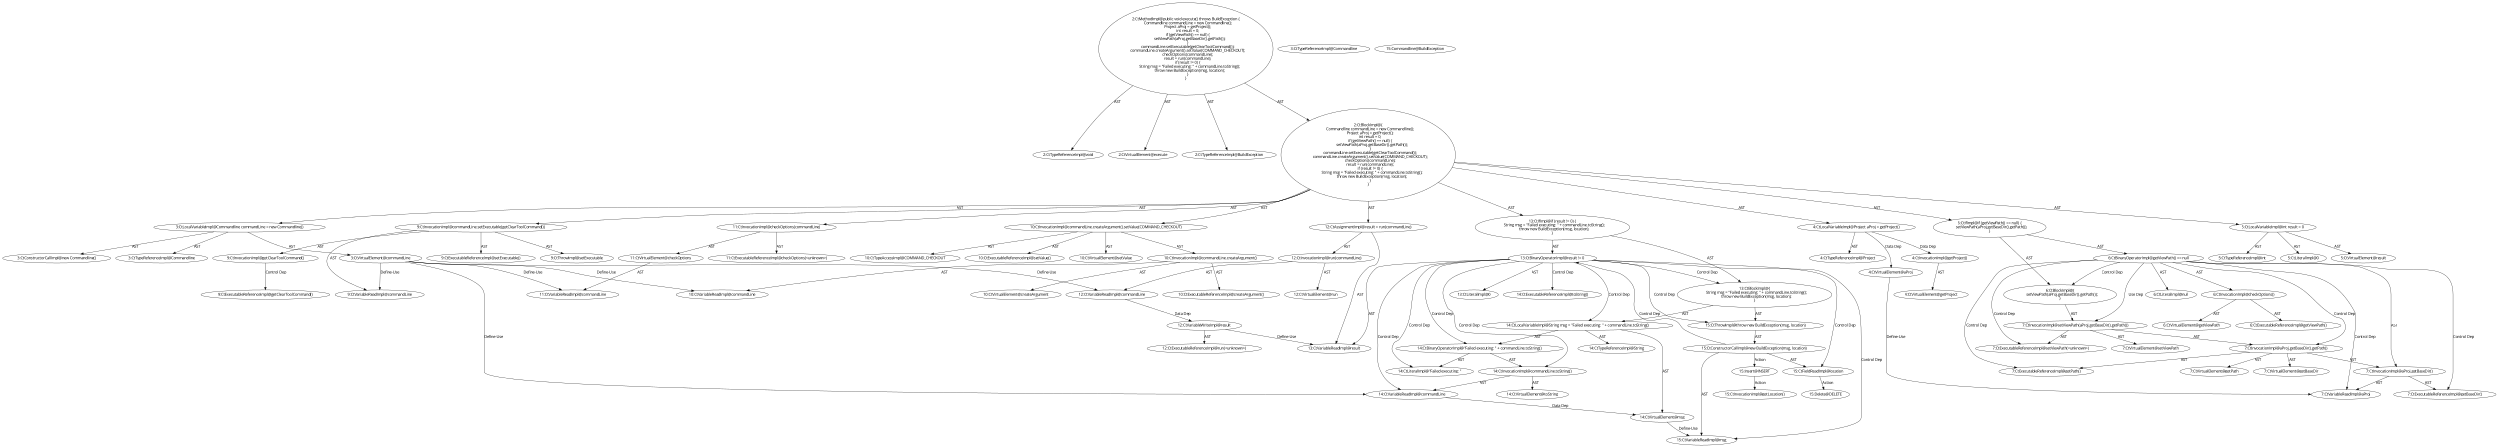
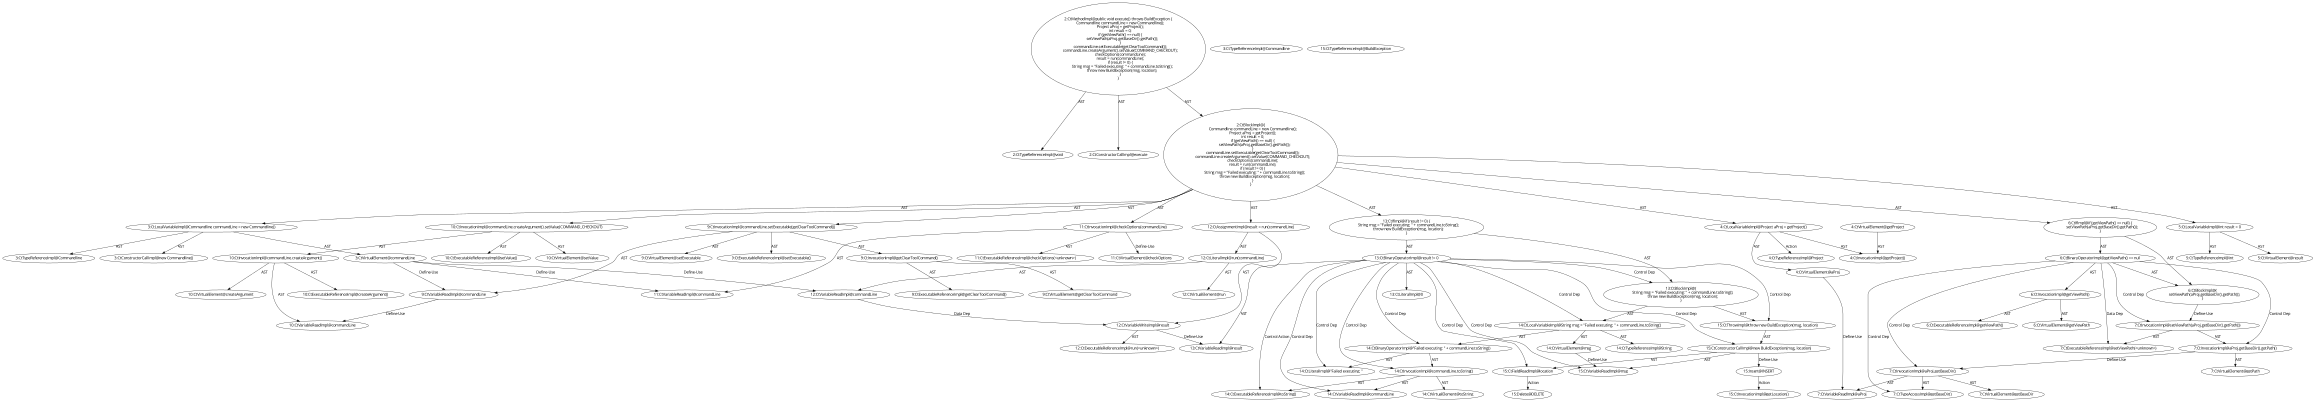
node "15:Commandline@BuildException": label "15:Commandline@BuildException" -> "15:CtTypeReferenceImpl@BuildException"
node "2:CtVirtualElement@execute": label "2:CtVirtualElement@execute" -> "2:CtConstructorCallImpl@execute"
node "2:CtTypeReferenceImpl@BuildException": removed
edge "11:CtInvocationImpl@checkOptions(commandLine)" -> "11:CtVirtualElement@checkOptions": label "AST" -> "Define-Use"
edge "4:CtLocalVariableImpl@Project aProj = getProject()" -> "4:CtTypeReferenceImpl@Project": label "AST" -> "Action"
edge "4:CtLocalVariableImpl@Project aProj = getProject()" -> "4:CtVirtualElement@aProj": label "Data Dep" -> "AST"
edge "4:CtLocalVariableImpl@Project aProj = getProject()" -> "4:CtInvocationImpl@getProject()": label "Data Dep" -> "AST"
node "9:CtThrowImpl@setExecutable": label "9:CtThrowImpl@setExecutable" -> "9:CtVirtualElement@setExecutable"
node "10:CtTypeAccessImpl@COMMAND_CHECKOUT": removed
node "12:CtInvocationImpl@run(commandLine)": label "12:CtInvocationImpl@run(commandLine)" -> "12:CtLiteralImpl@run(commandLine)"
node "5:CtLiteralImpl@0": removed
edge "3:CtVirtualElement@commandLine" -> "10:CtVariableReadImpl@commandLine": now "9:CtVariableReadImpl@commandLine" -> "10:CtVariableReadImpl@commandLine"
edge "9:CtInvocationImpl@getClearToolCommand()" -> "9:CtExecutableReferenceImpl@getClearToolCommand()": label "Control Dep" -> "AST"
edge "13:CtBinaryOperatorImpl@result != 0" -> "14:CtExecutableReferenceImpl@toString()": label "Control Dep" -> "Control Action"
edge "6:CtBinaryOperatorImpl@getViewPath() == null" -> "6:CtBlockImpl@{ setViewPath(aProj.getBaseDir().getPath()); }": label "Control Dep" -> "AST"
edge "4:CtInvocationImpl@getProject()" -> "4:CtVirtualElement@getProject": reversed
edge "11:CtVirtualElement@checkOptions" -> "11:CtVariableReadImpl@commandLine": now "11:CtInvocationImpl@checkOptions(commandLine)" -> "11:CtVariableReadImpl@commandLine"
edge "6:CtBinaryOperatorImpl@getViewPath() == null" -> "7:CtVariableReadImpl@aProj": removed, label "Control Dep"
edge "12:CtAssignmentImpl@result = run(commandLine)" -> "13:CtVariableReadImpl@result": now "12:CtAssignmentImpl@result = run(commandLine)" -> "12:CtVariableWriteImpl@result"
node "9:CtVirtualElement@getClearToolCommand": added
edge "6:CtBinaryOperatorImpl@getViewPath() == null" -> "7:CtInvocationImpl@setViewPath(aProj.getBaseDir().getPath())": label "Use Dep" -> "Control Dep"
node "6:CtLiteralImpl@null": removed
node "6:CtInvocationImpl@checkOptions()": label "6:CtInvocationImpl@checkOptions()" -> "6:CtInvocationImpl@getViewPath()"
edge "6:CtBinaryOperatorImpl@getViewPath() == null" -> "7:CtExecutableReferenceImpl@setViewPath(<unknown>)": label "Control Dep" -> "Data Dep"
edge "6:CtBlockImpl@{ setViewPath(aProj.getBaseDir().getPath()); }" -> "7:CtInvocationImpl@setViewPath(aProj.getBaseDir().getPath())": label "AST" -> "Define-Use"
edge "15:CtConstructorCallImpl@new BuildException(msg, location)" -> "13:CtBinaryOperatorImpl@result != 0": reversed
edge "6:CtBinaryOperatorImpl@getViewPath() == null" -> "7:CtInvocationImpl@aProj.getBaseDir()": label "AST" -> "Control Dep"
node "7:CtVirtualElement@setViewPath": removed
edge "7:CtInvocationImpl@aProj.getBaseDir().getPath()" -> "7:CtVirtualElement@getBaseDir": now "7:CtInvocationImpl@aProj.getBaseDir()" -> "7:CtVirtualElement@getBaseDir"
edge "15:CtConstructorCallImpl@new BuildException(msg, location)" -> "15:Insert@INSERT": label "Action" -> "Define-Use"
edge "7:CtInvocationImpl@aProj.getBaseDir().getPath()" -> "7:CtInvocationImpl@aProj.getBaseDir()": label "AST" -> "Define-Use"
node "7:CtExecutableReferenceImpl@getPath()": removed
edge "14:CtInvocationImpl@commandLine.toString()" -> "14:CtExecutableReferenceImpl@toString()": added, label "AST"
edge "3:CtVirtualElement@commandLine" -> "14:CtVariableReadImpl@commandLine": removed, label "Define-Use"
node "7:CtExecutableReferenceImpl@getBaseDir()": label "7:CtExecutableReferenceImpl@getBaseDir()" -> "7:CtTypeAccessImpl@getBaseDir()"
edge "14:CtVariableReadImpl@commandLine" -> "14:CtVirtualElement@msg": removed, label "Data Dep"
